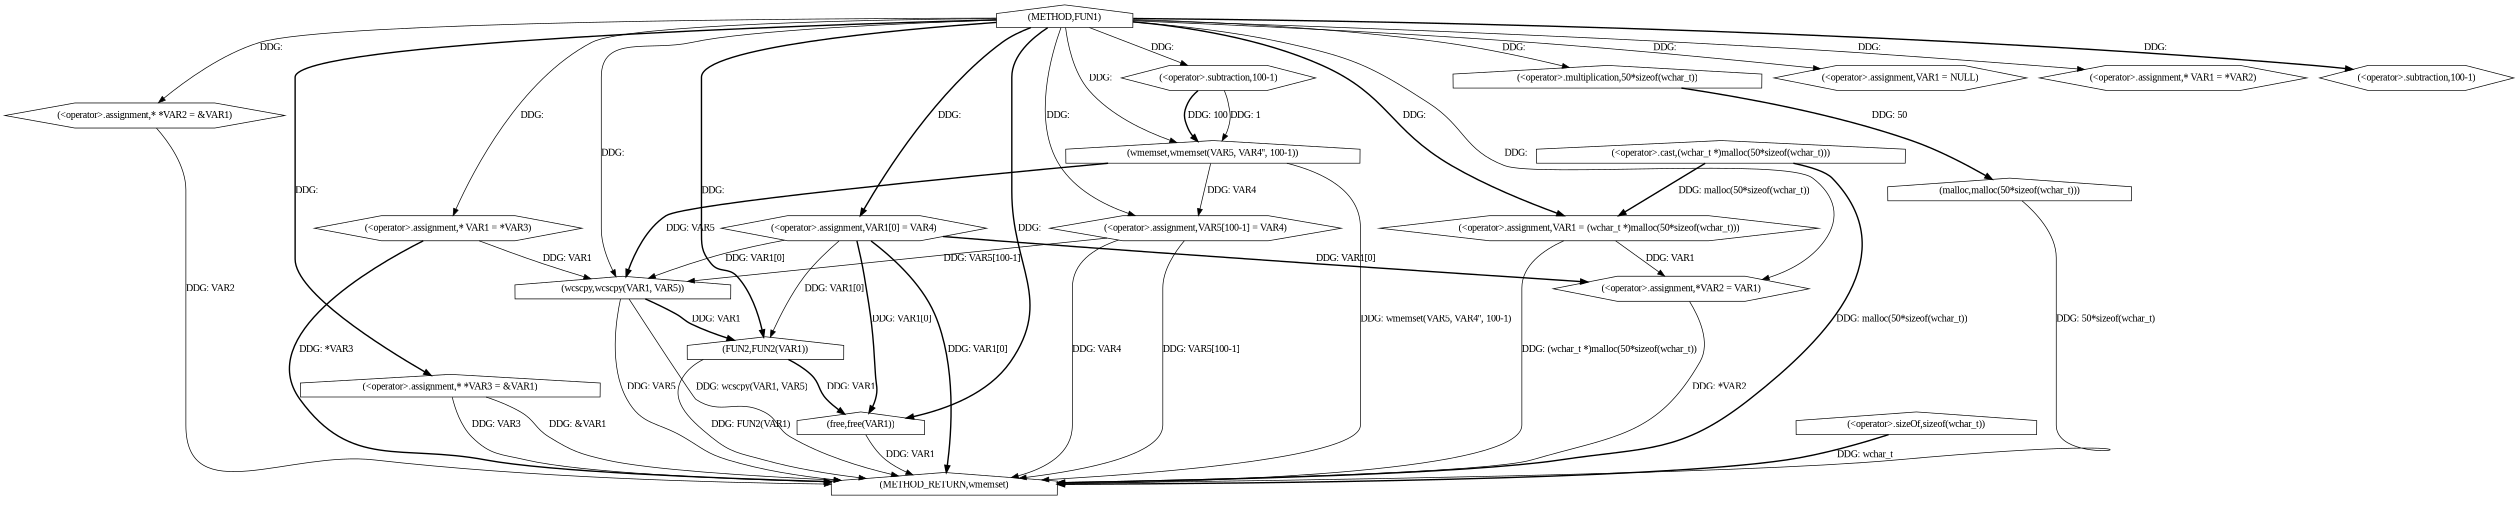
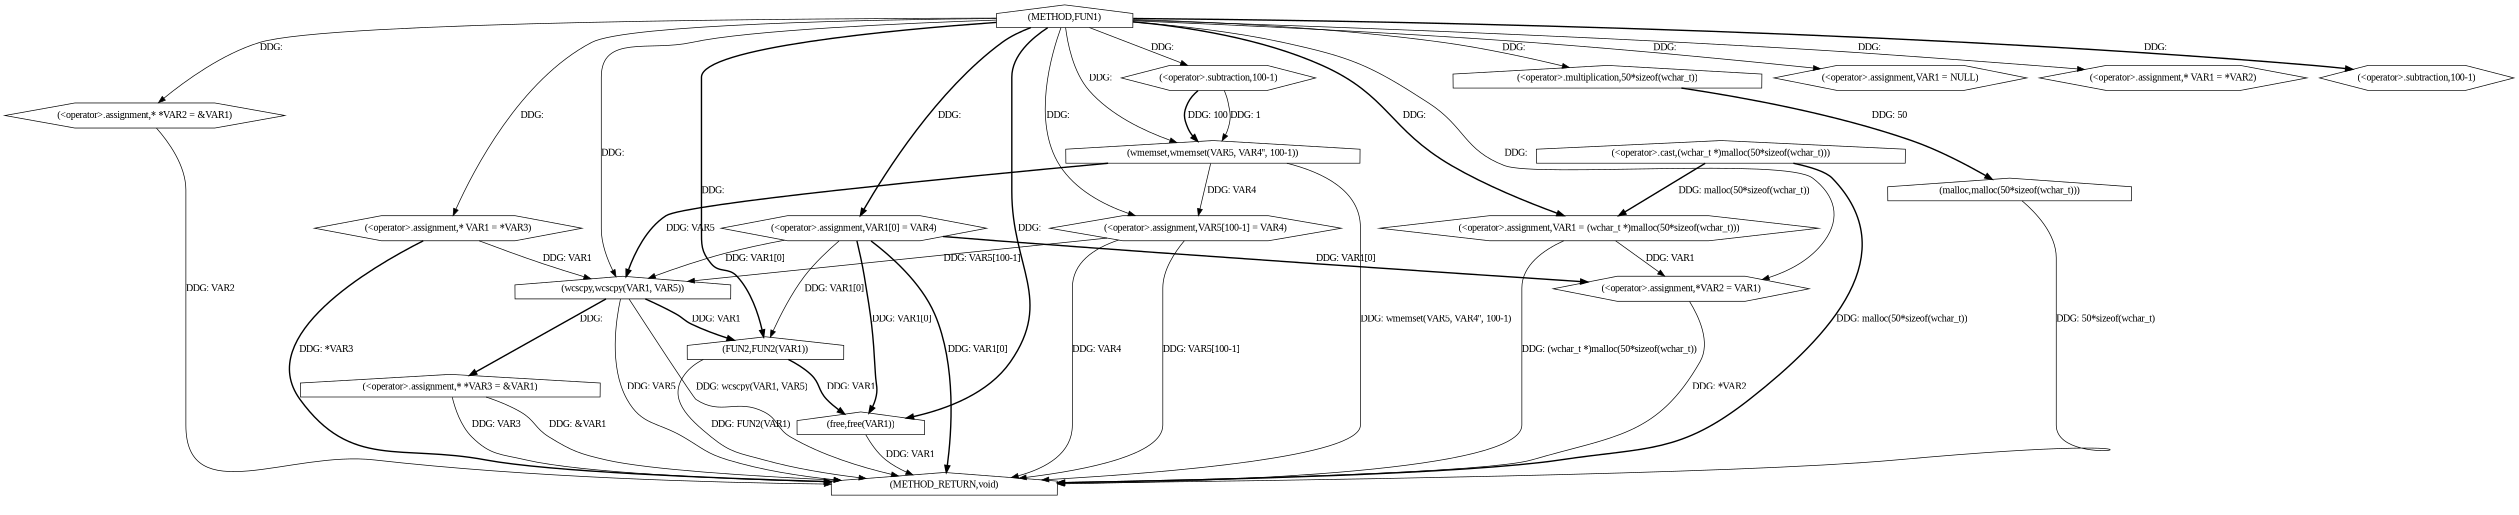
edge "(METHOD,FUN1)" -> "(<operator>.assignment,* *VAR3 = &VAR1)": now "(wcscpy,wcscpy(VAR1, VAR5))" -> "(<operator>.assignment,* *VAR3 = &VAR1)"
node "(<operator>.sizeOf,sizeof(wchar_t))": removed
node "(METHOD_RETURN,wmemset)": label "(METHOD_RETURN,wmemset)" -> "(METHOD_RETURN,void)"
